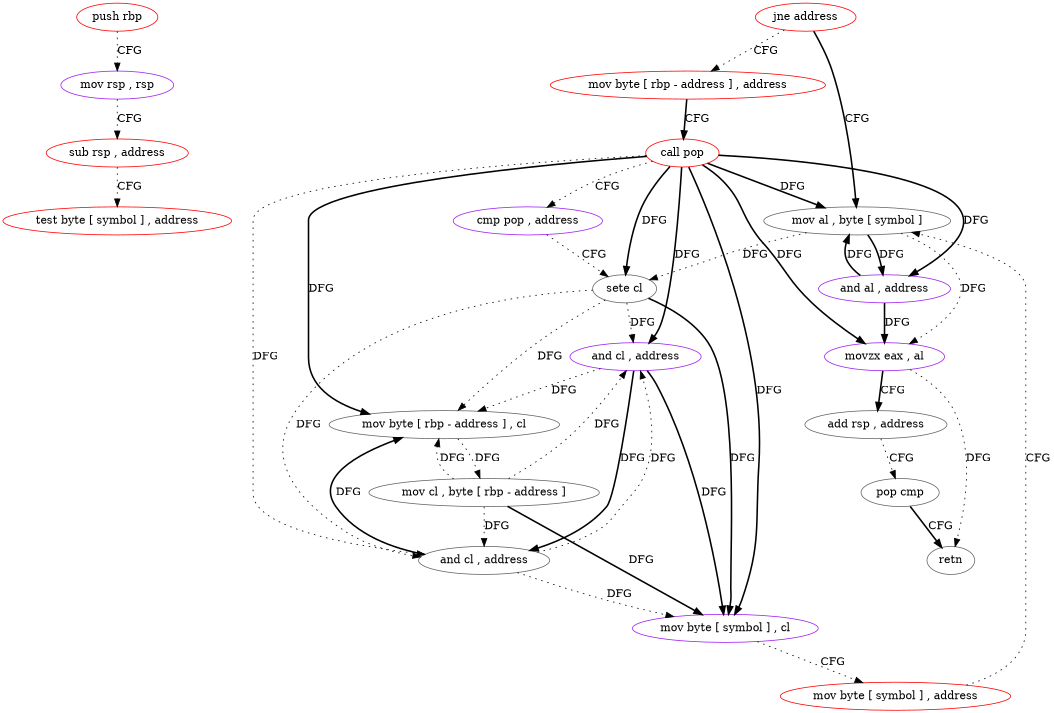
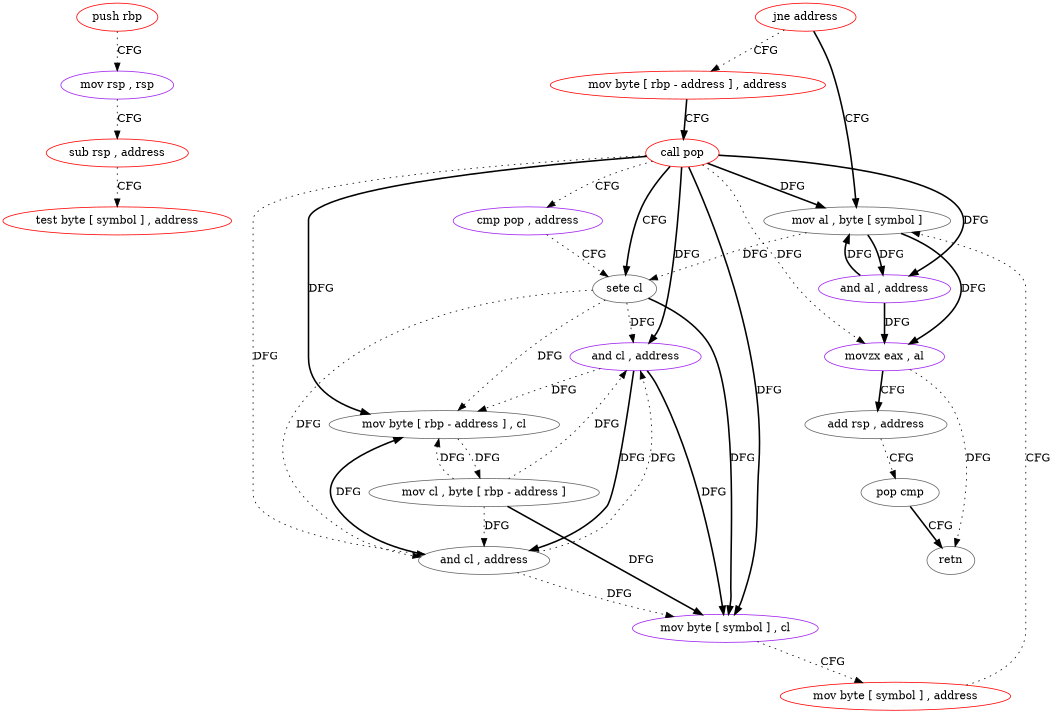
edge "call pop" -> "sete cl": label "DFG" -> "CFG"
edge "call pop" -> "movzx eax , al": style bold -> dotted
edge "mov al , byte [ symbol ]" -> "movzx eax , al": style dotted -> bold
